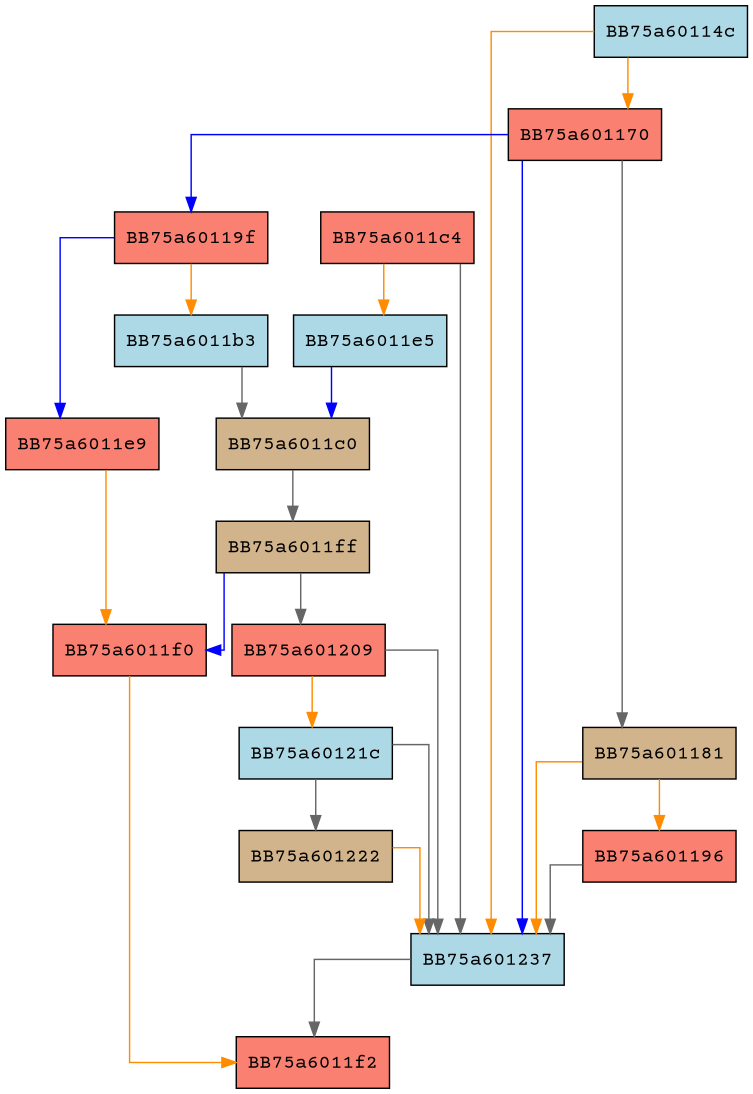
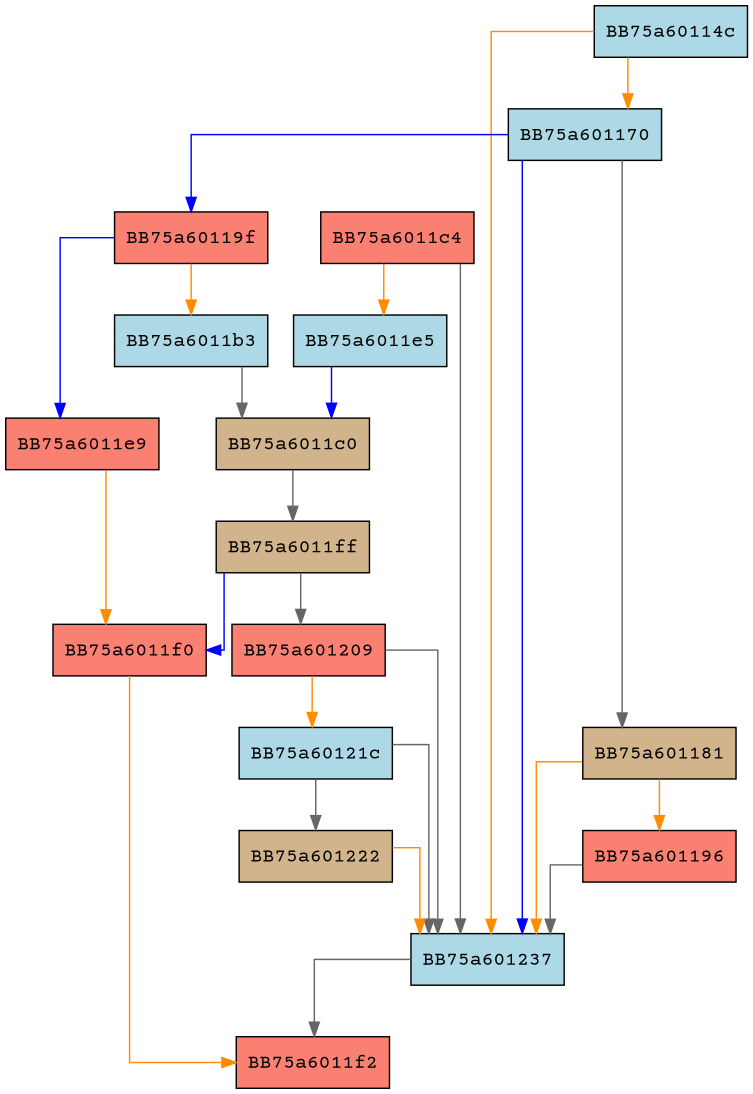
node "BB75a601170": fillcolor salmon -> lightblue
